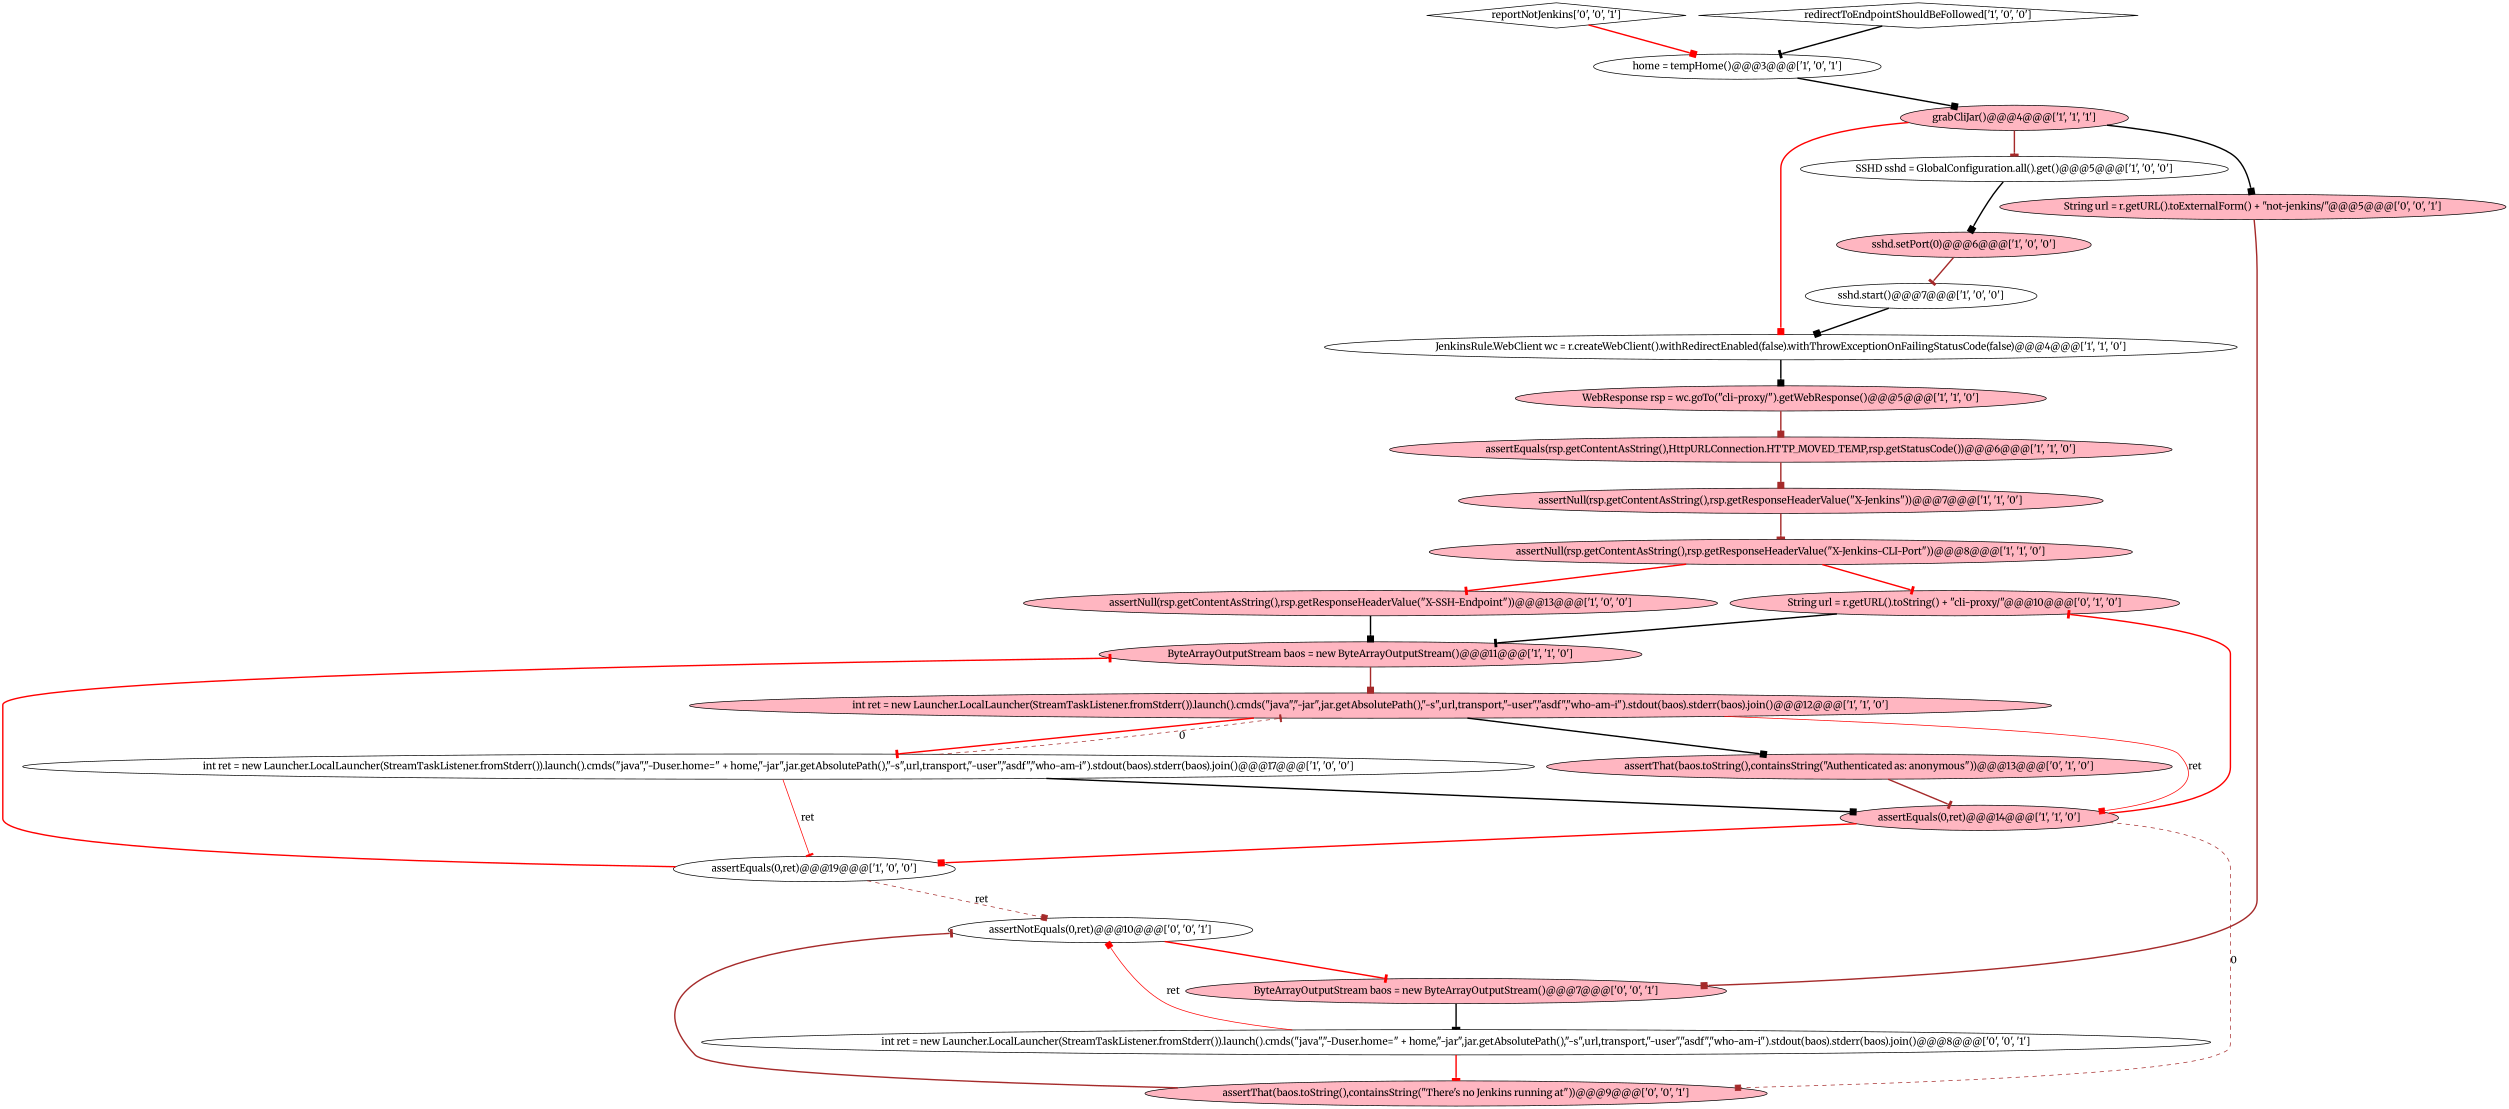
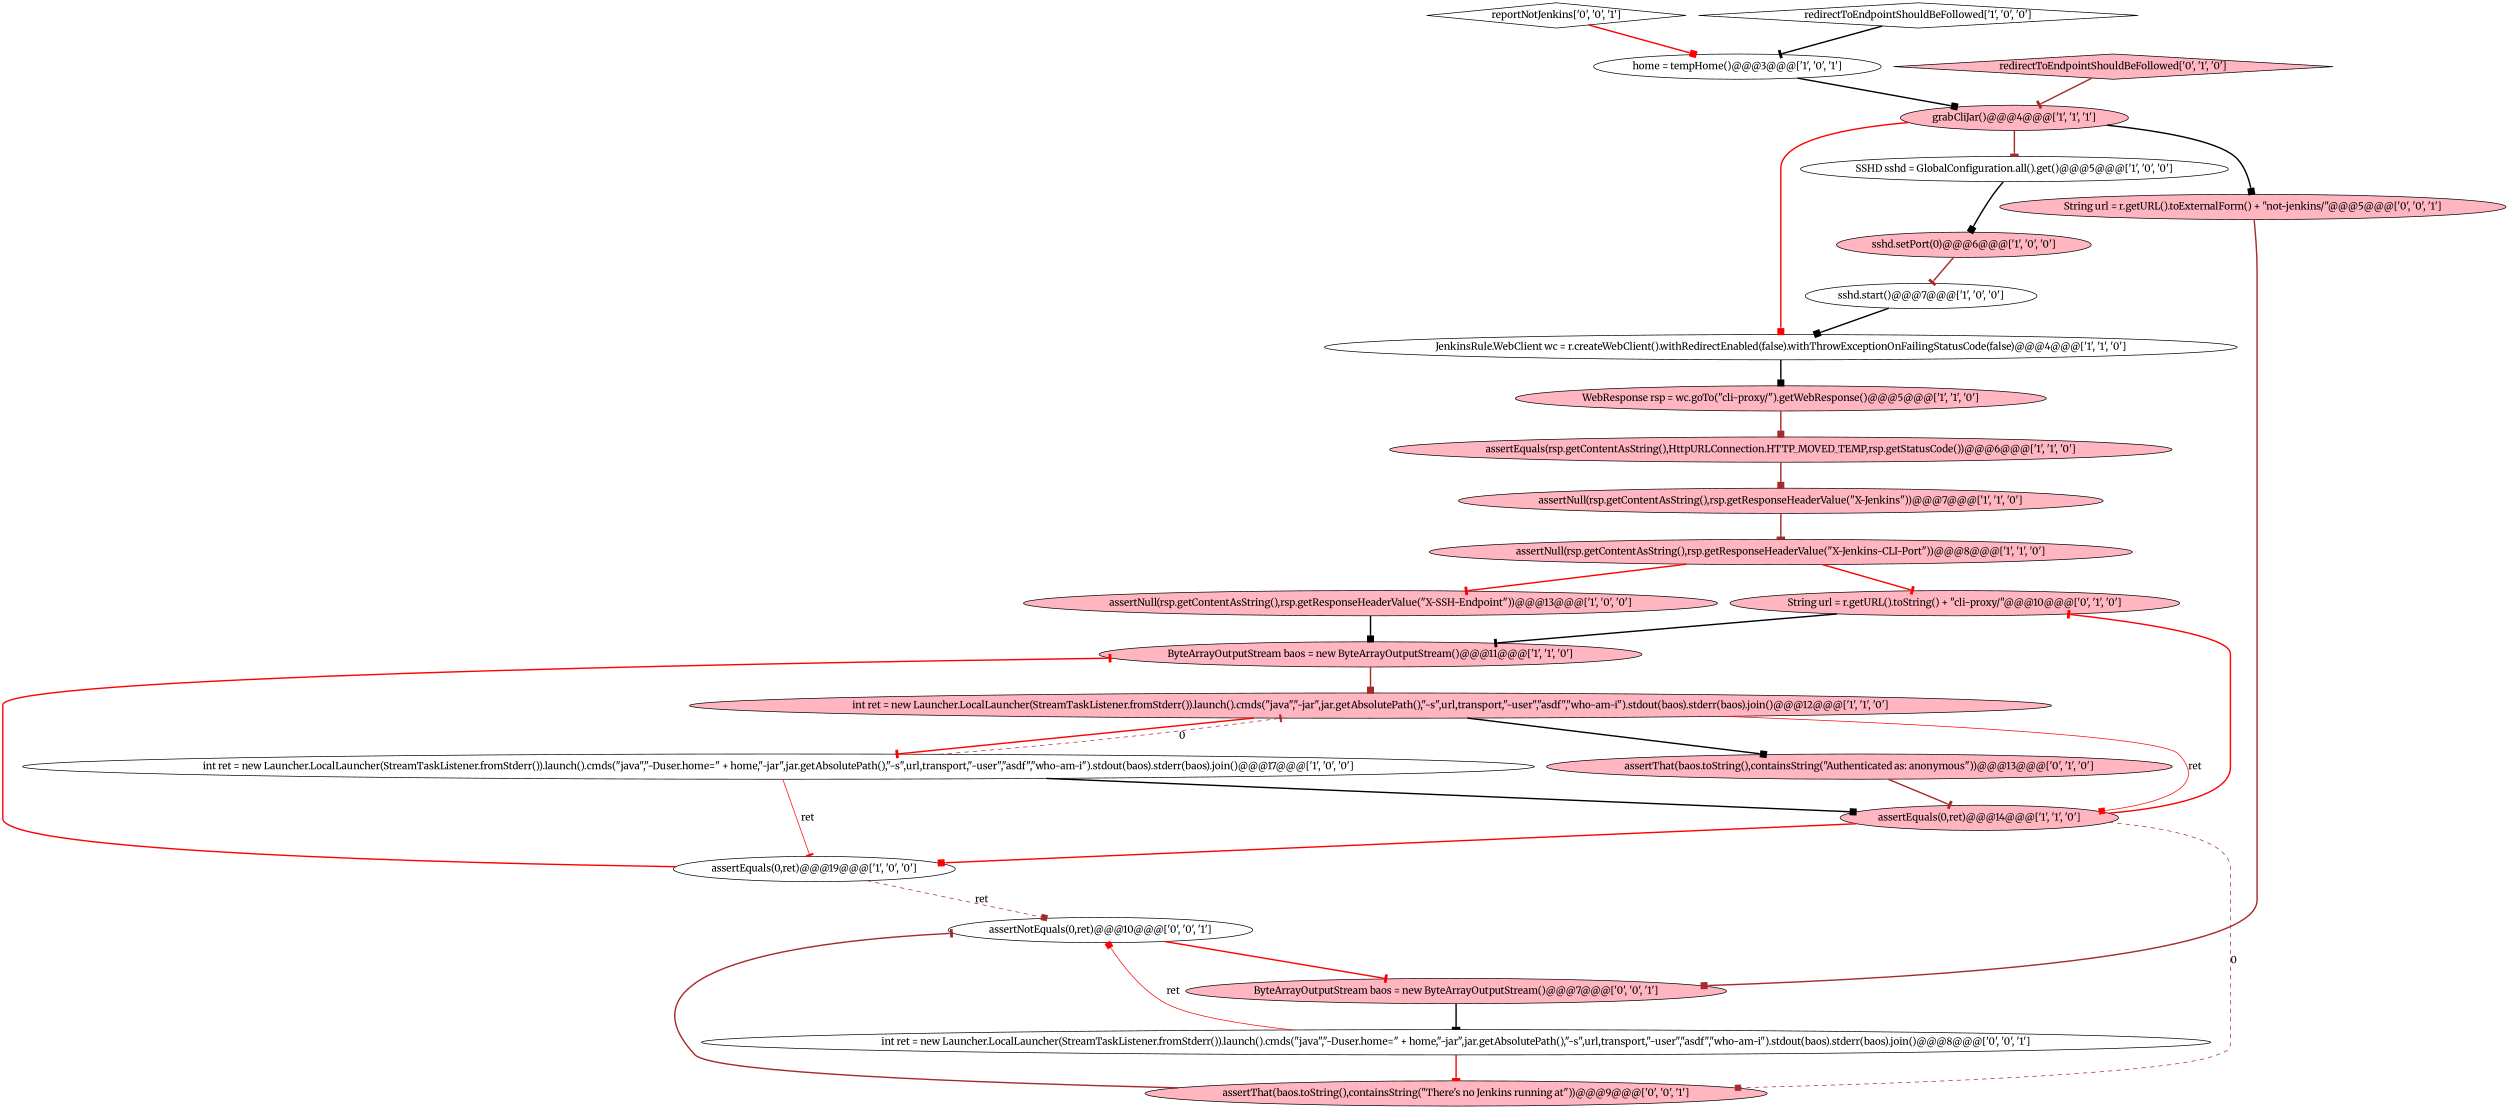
node "redirectToEndpointShouldBeFollowed['0', '1', '0']": added
